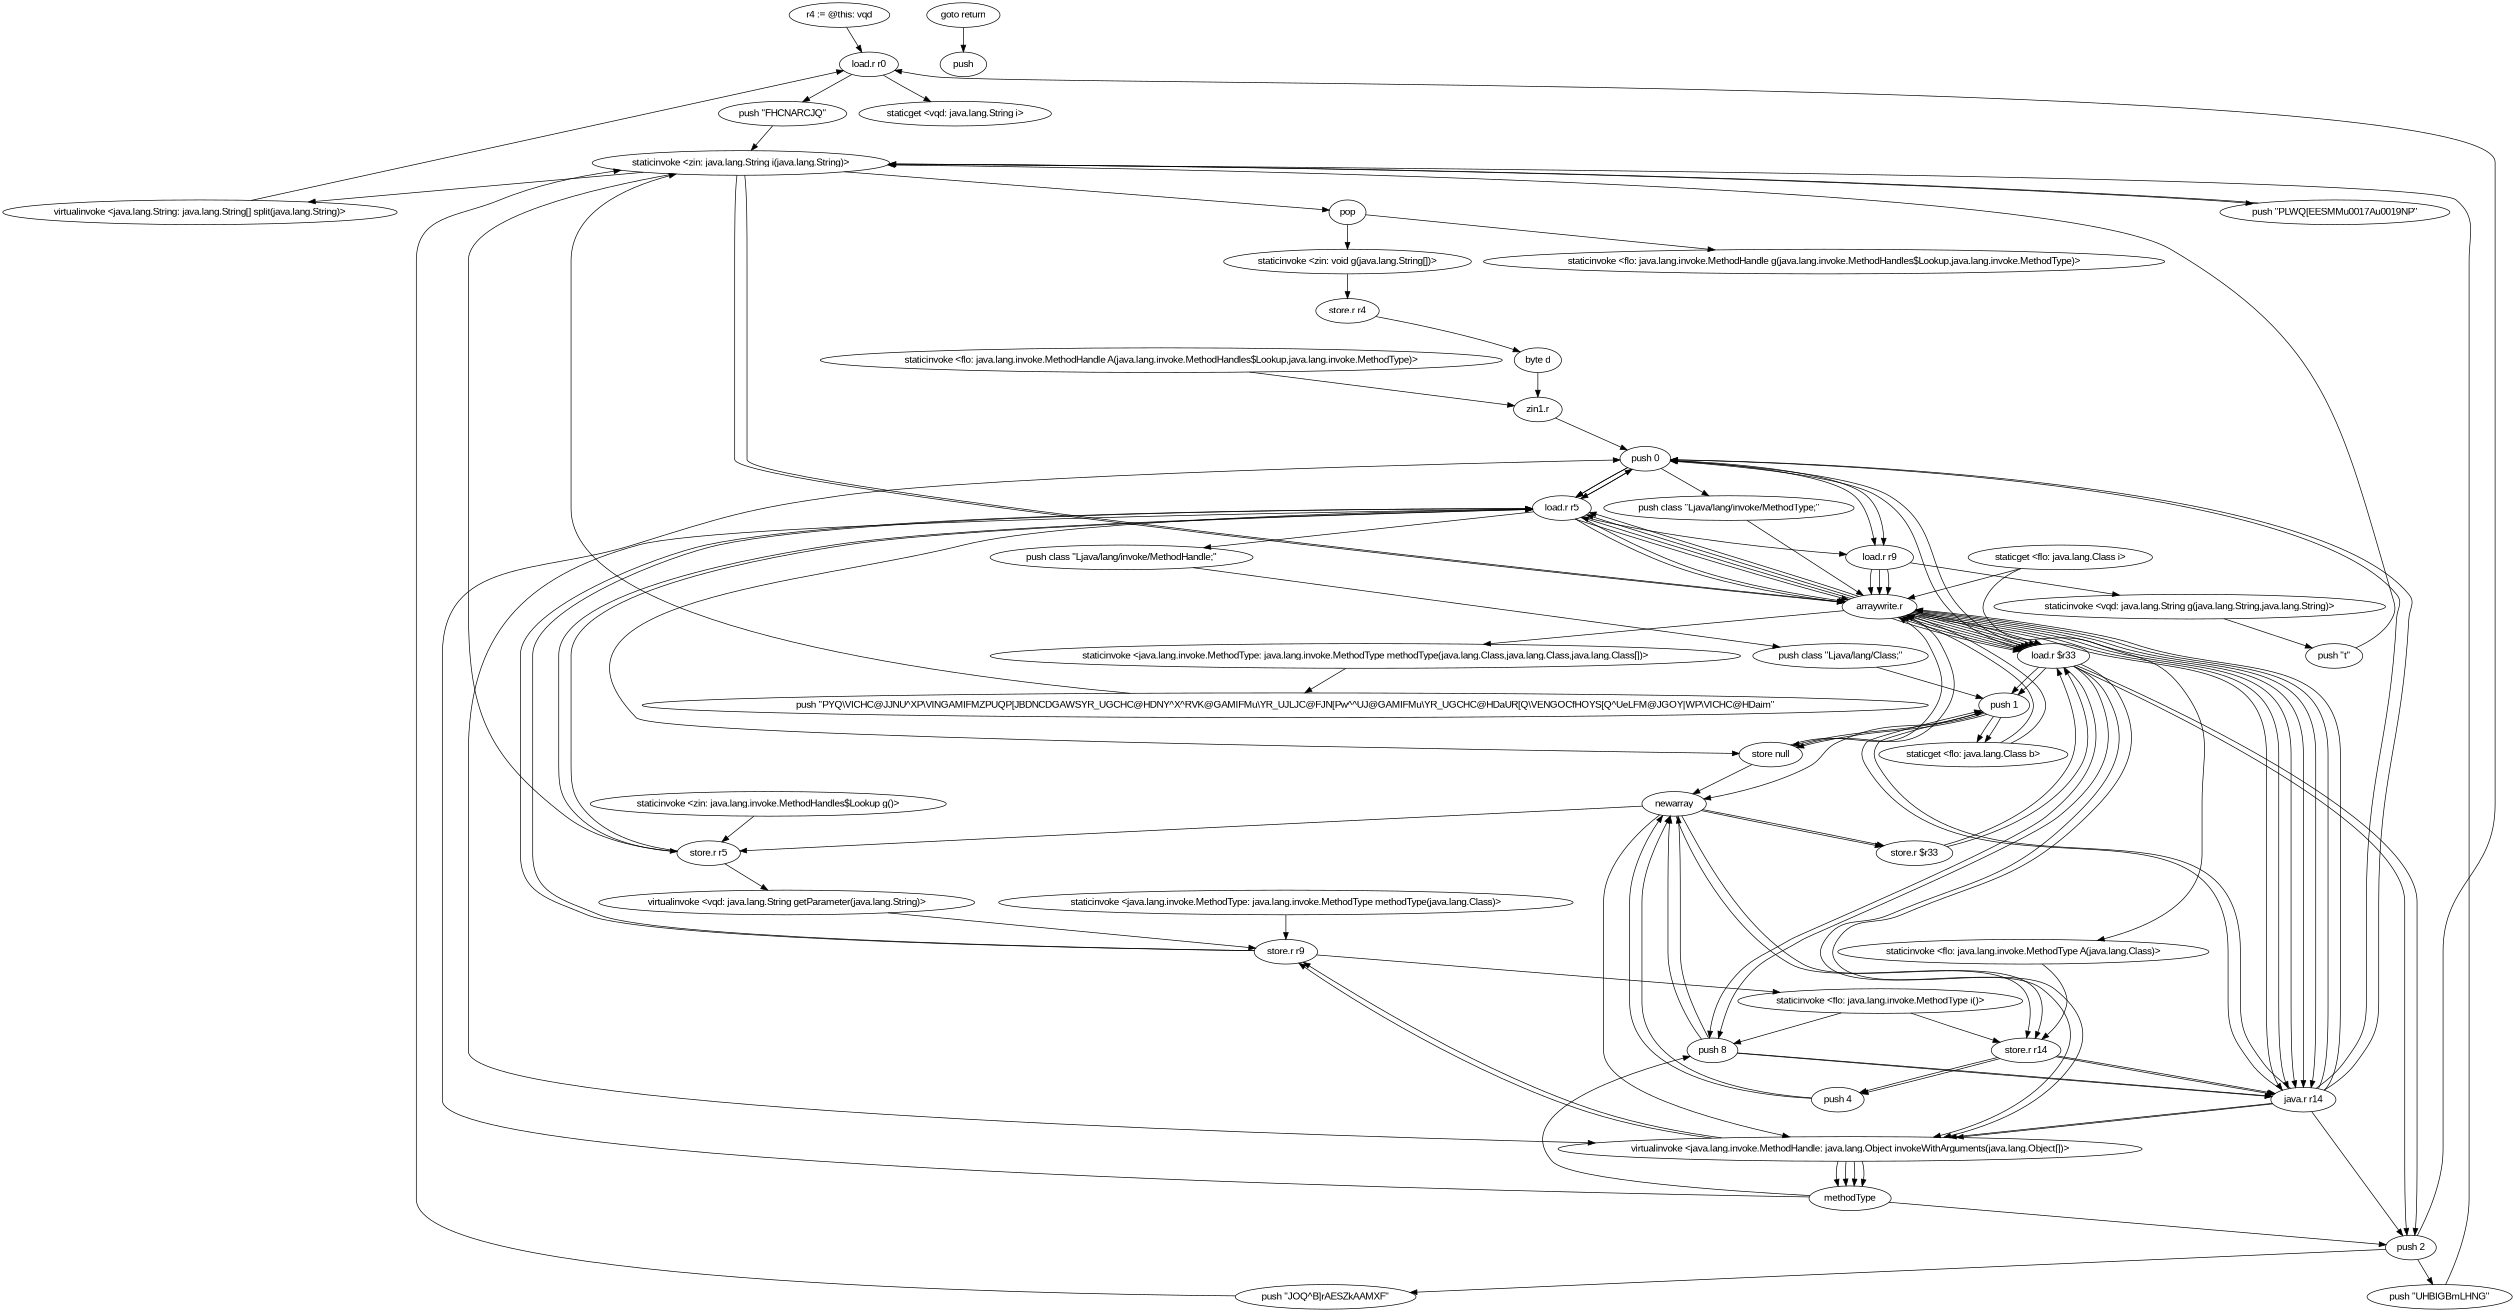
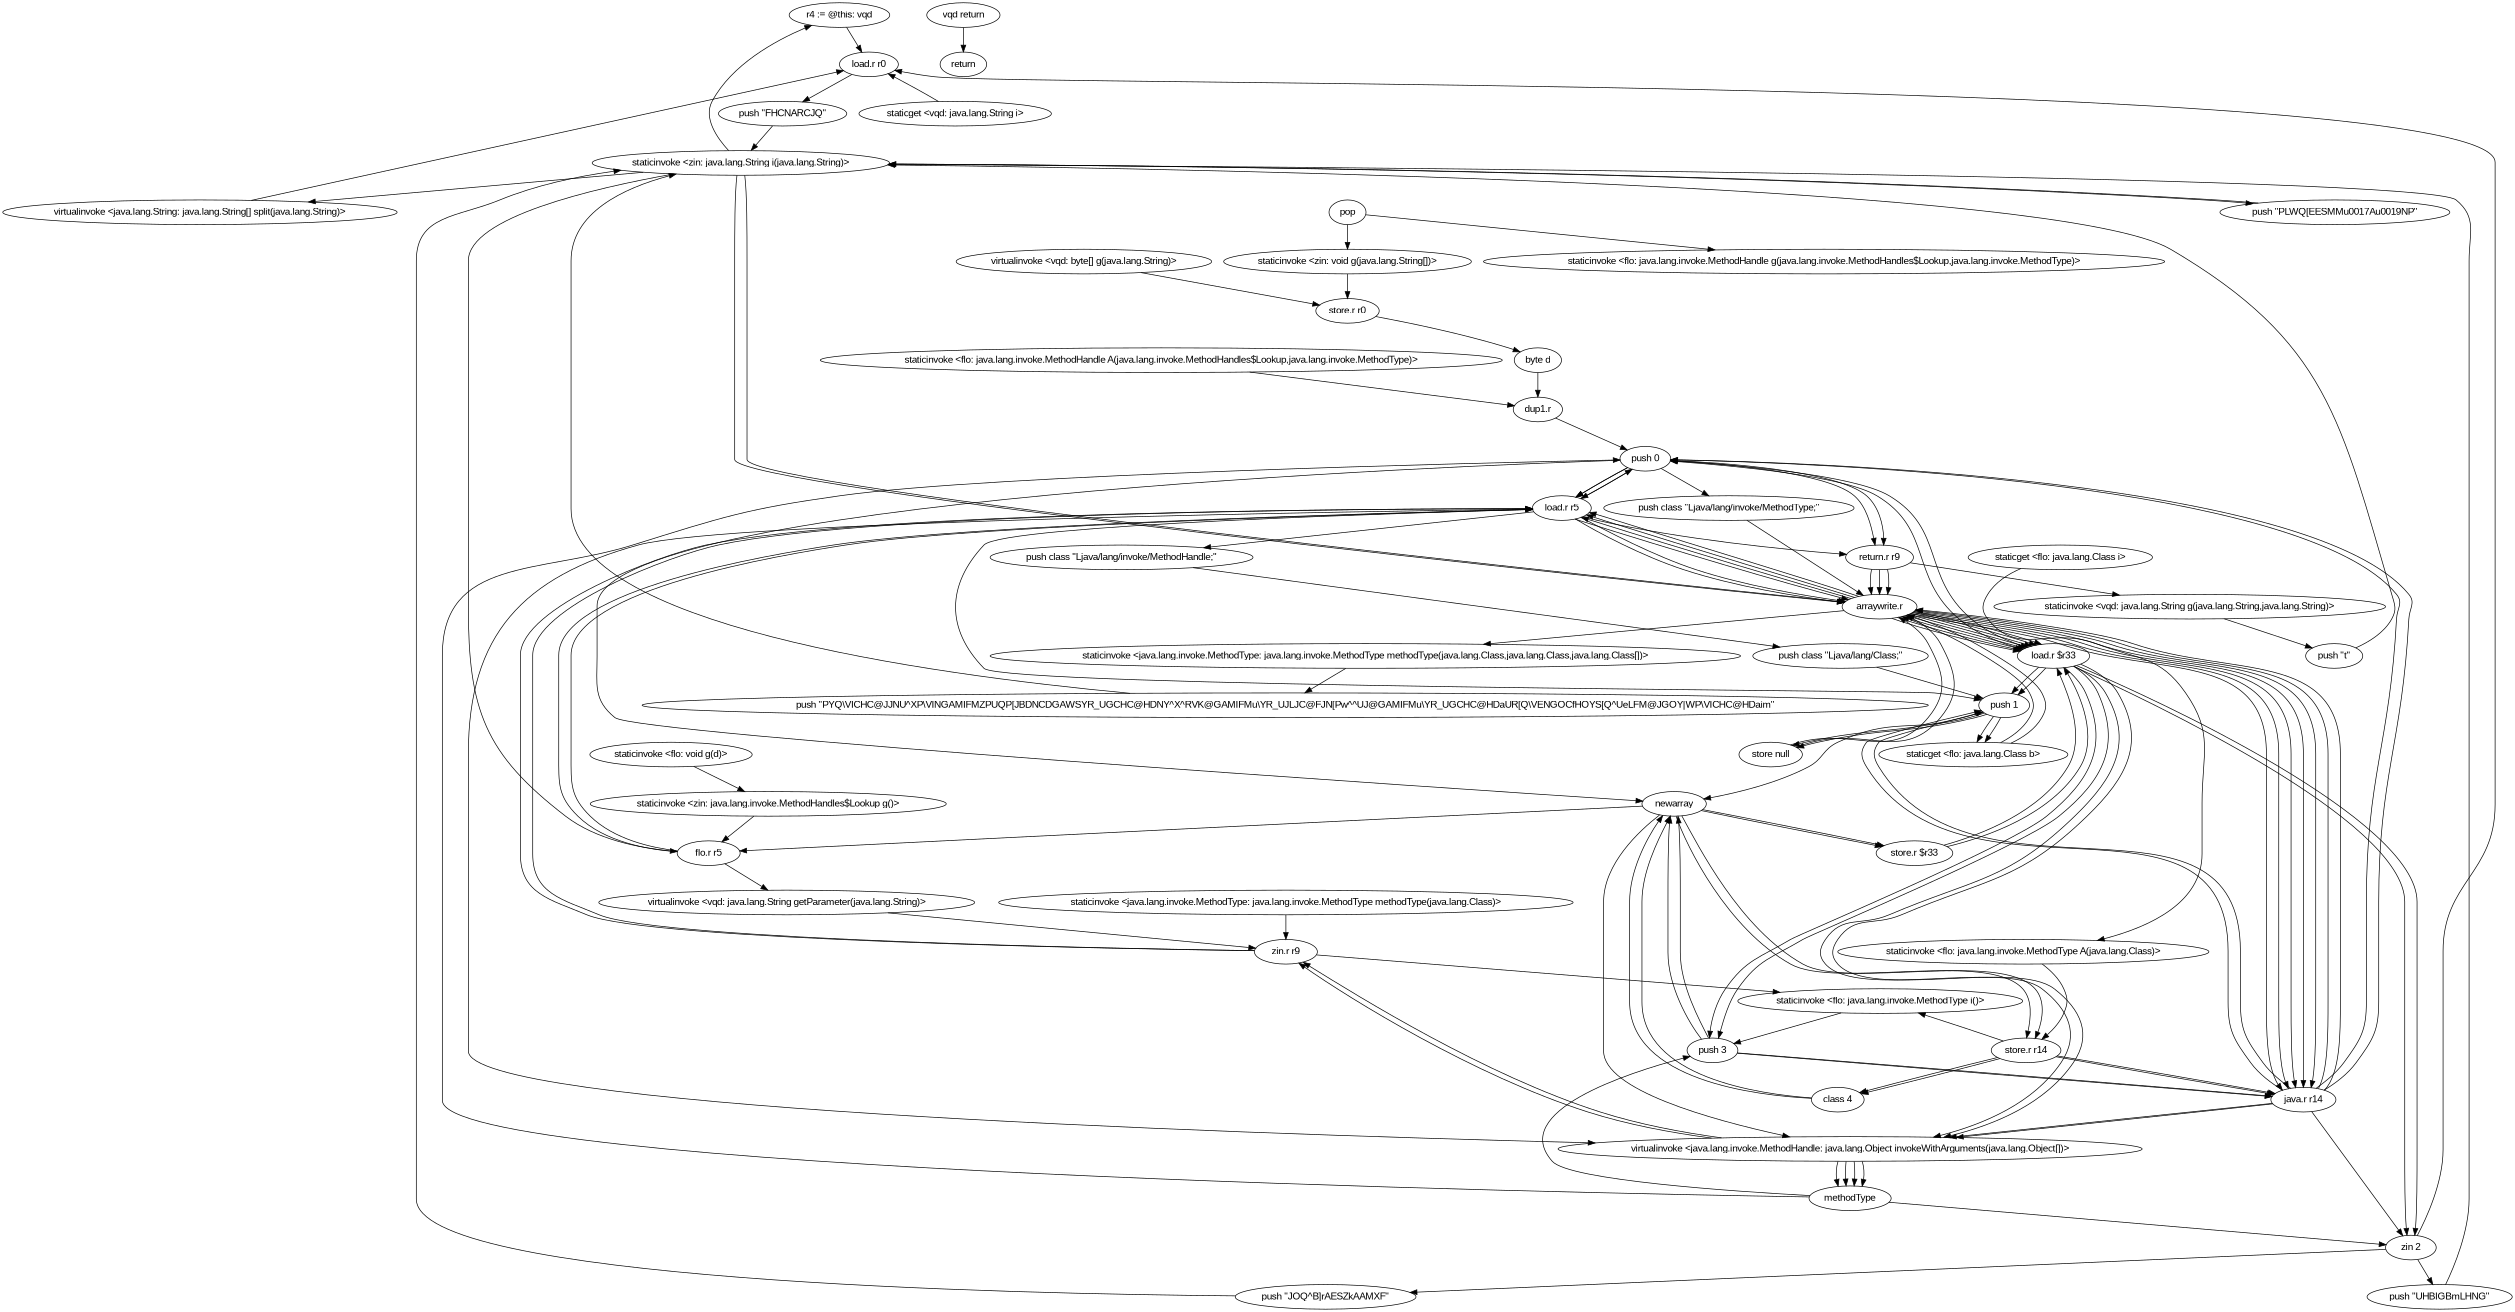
node "goto return": label "goto return" -> "vqd return"
node "push": label "push" -> "return"
edge "load.r r0" -> "staticget <vqd: java.lang.String i>": reversed
edge "staticinvoke <zin: java.lang.String i(java.lang.String)>" -> "pop": now "staticinvoke <zin: java.lang.String i(java.lang.String)>" -> "r4 := @this: vqd"
node "virtualinvoke <vqd: byte[] g(java.lang.String)>": added
node "store.r r4": label "store.r r4" -> "store.r r0"
node "zin1.r": label "zin1.r" -> "dup1.r"
node "load.r r9": label "load.r r9" -> "return.r r9"
edge "staticget <flo: java.lang.Class i>" -> "arraywrite.r": removed
edge "load.r r5" -> "store null": now "load.r r5" -> "push 1"
node "staticinvoke <flo: void g(d)>": added
edge "store null" -> "newarray": now "push 0" -> "newarray"
node "store.r r5": label "store.r r5" -> "flo.r r5"
node "store.r r9": label "store.r r9" -> "zin.r r9"
edge "staticinvoke <flo: java.lang.invoke.MethodType i()>" -> "store.r r14": reversed
node "push 8": label "push 8" -> "push 3"
node "push 4": label "push 4" -> "class 4"
node "push 2": label "push 2" -> "zin 2"
